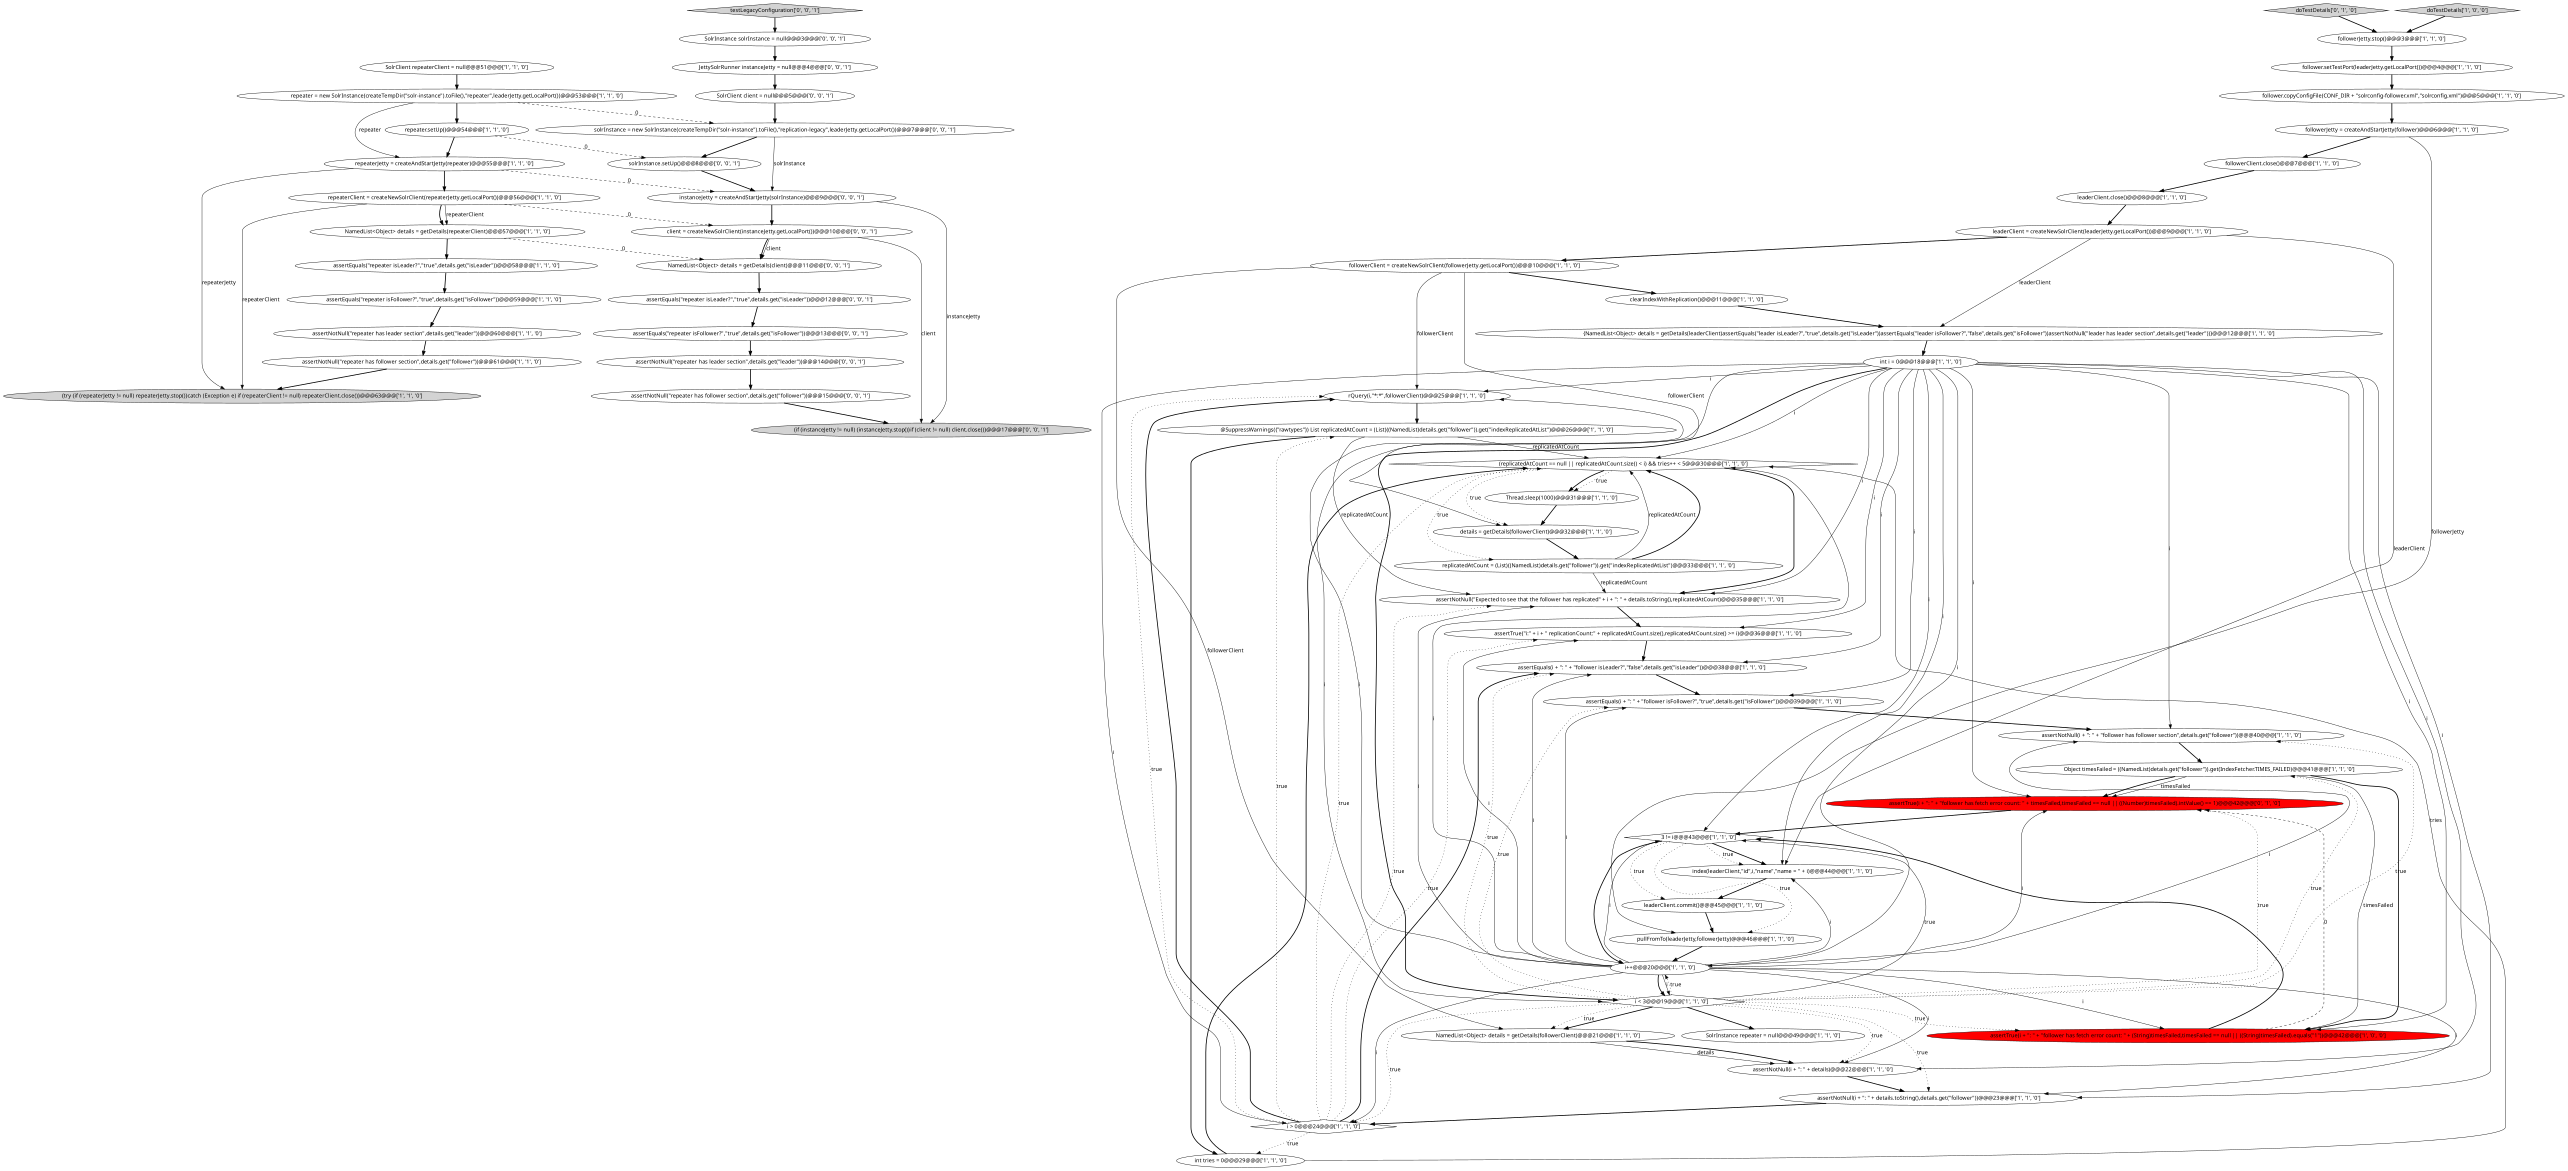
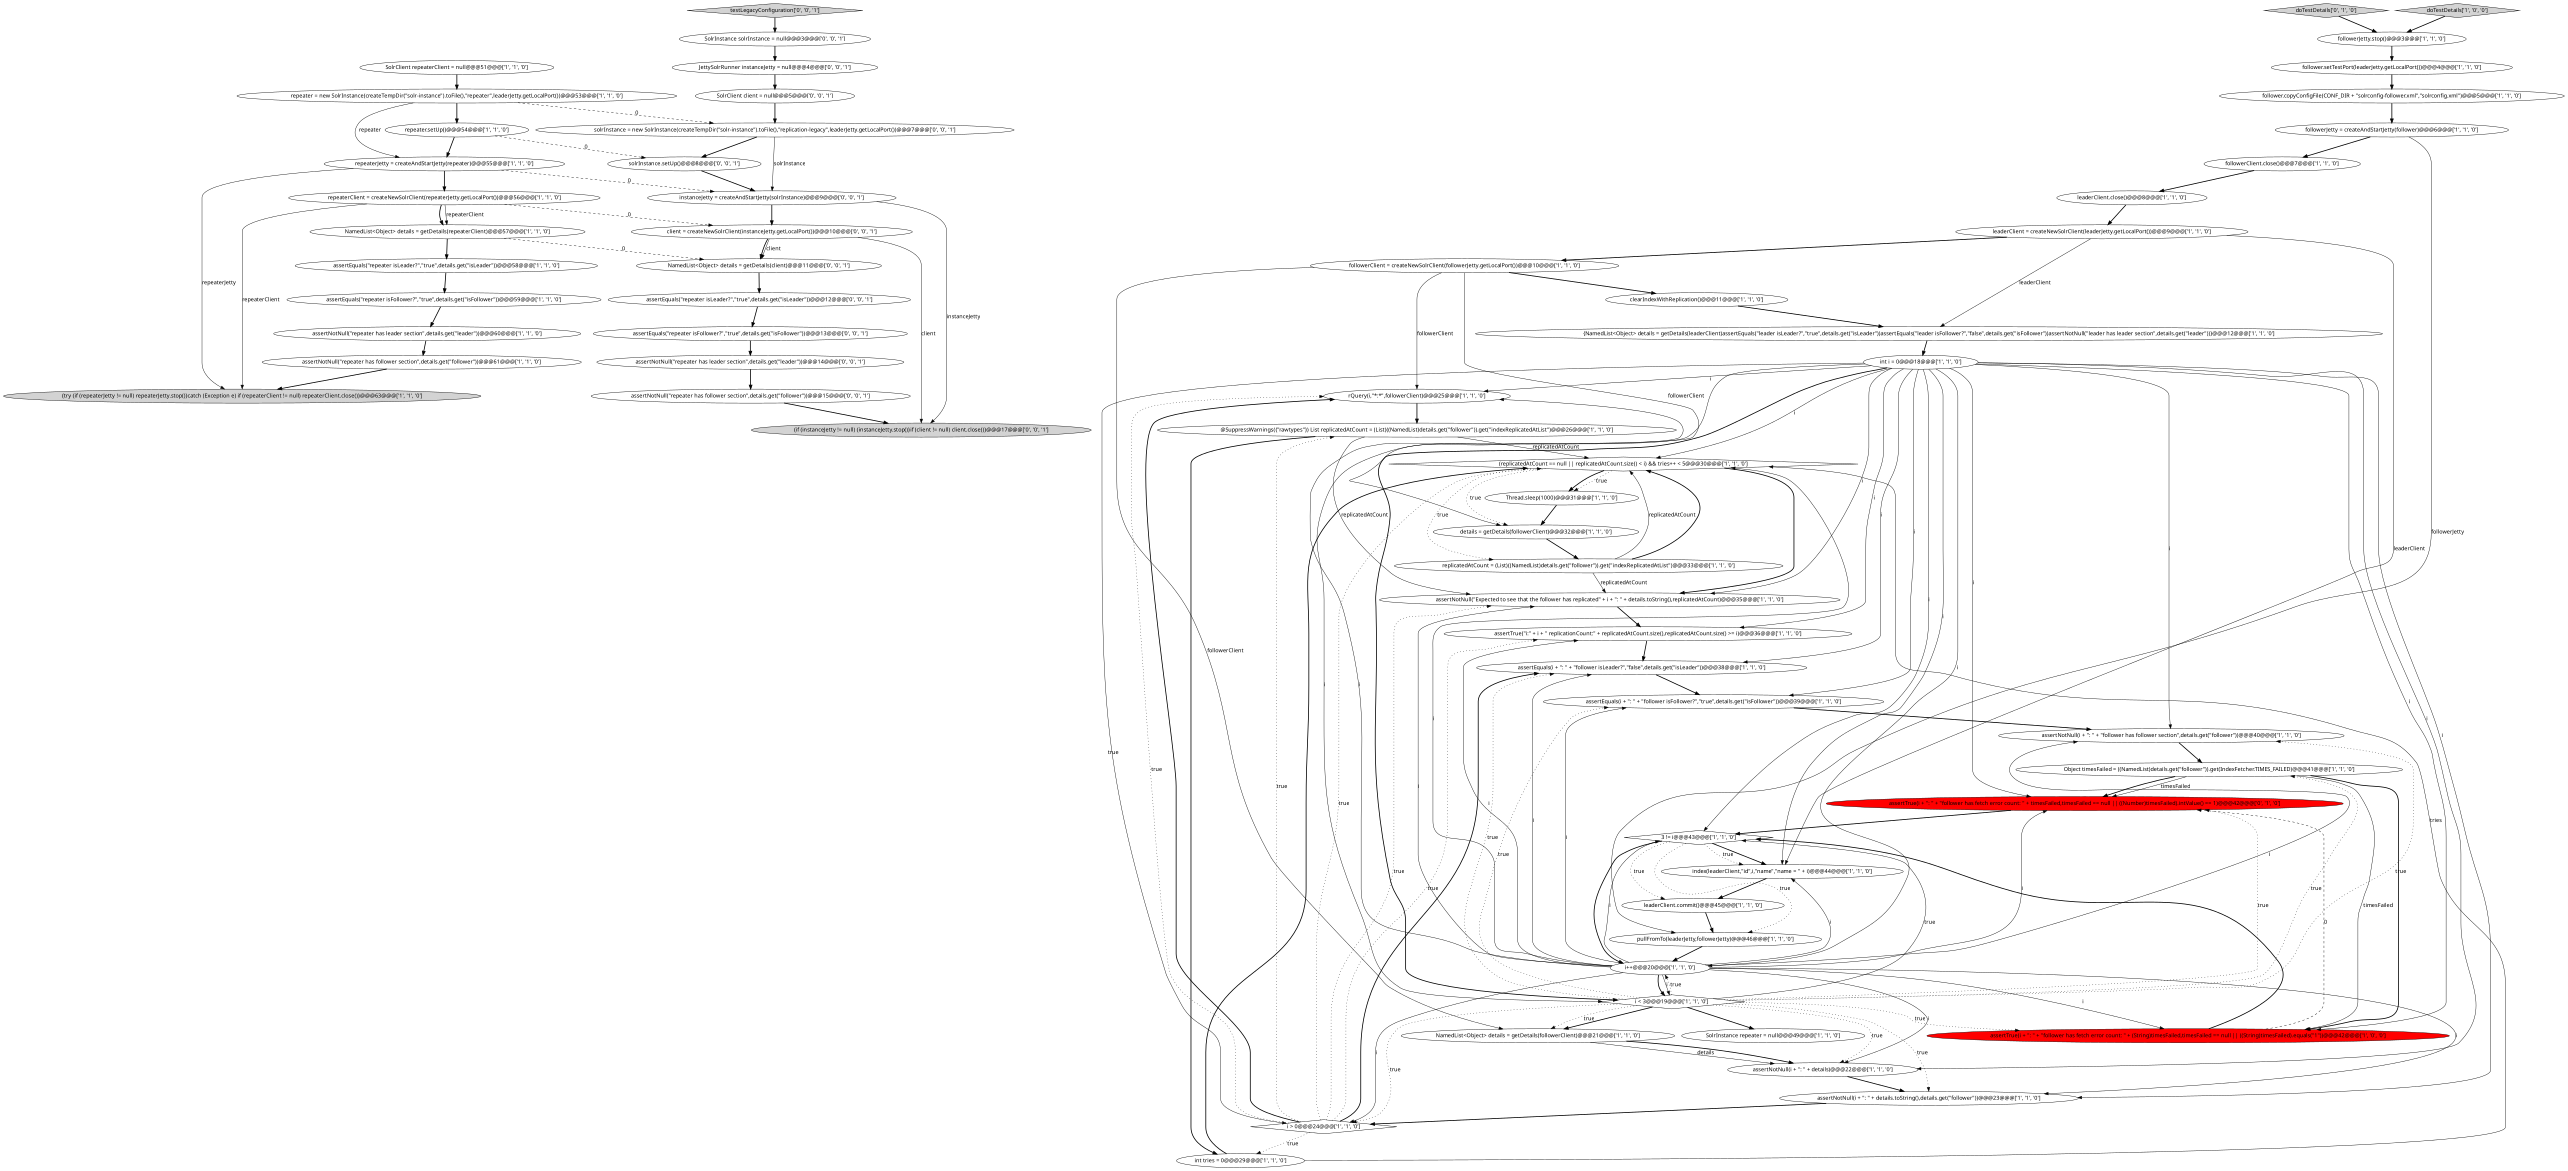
edge "int i = 0@@@18@@@['1', '1', '0']" -> "i > 0@@@24@@@['1', '1', '0']": label "i" -> "true"
